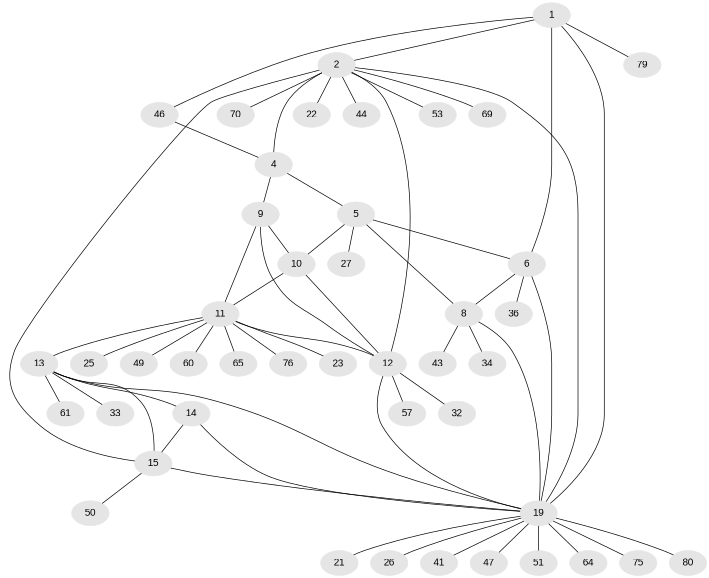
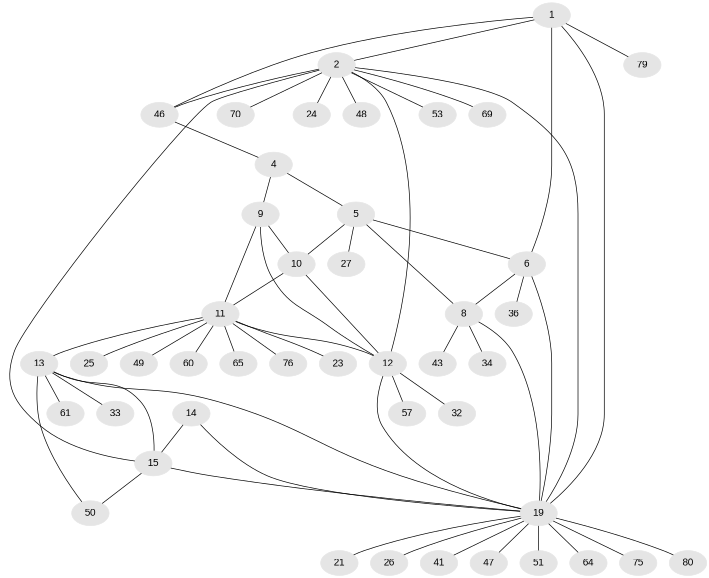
edge "2" -- "4": now "2" -- "46"
node "22": label "22" -> "24"
node "44": label "44" -> "48"
edge "13" -- "14": now "13" -- "50"
